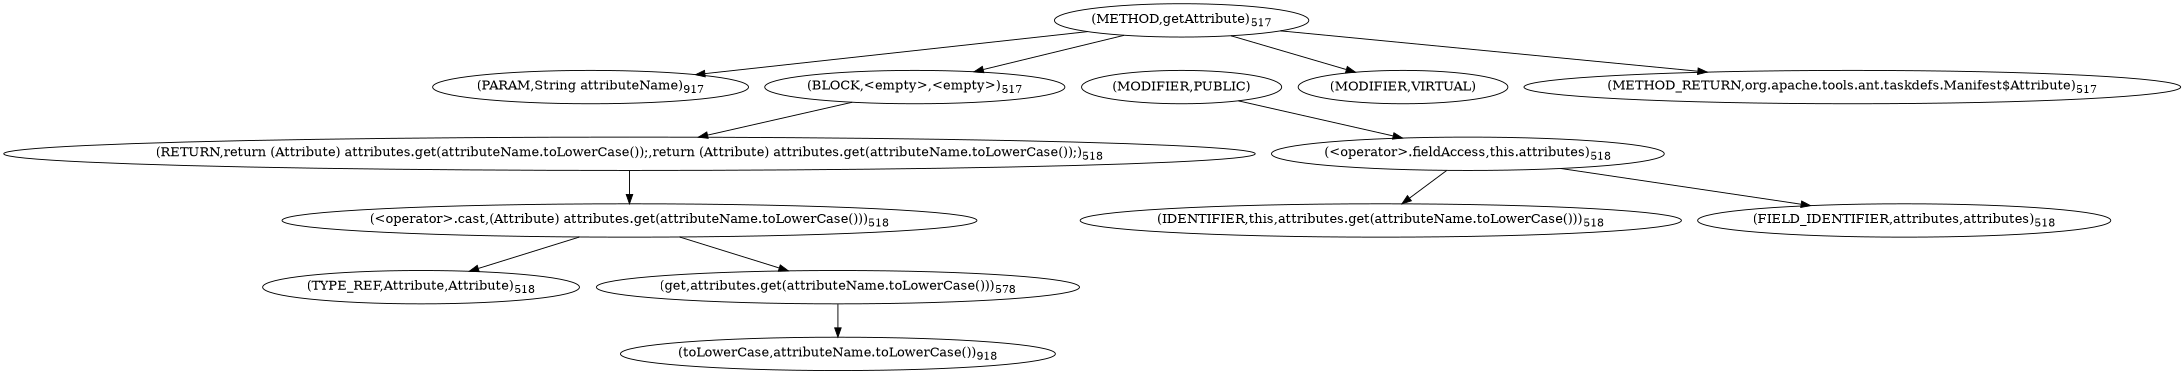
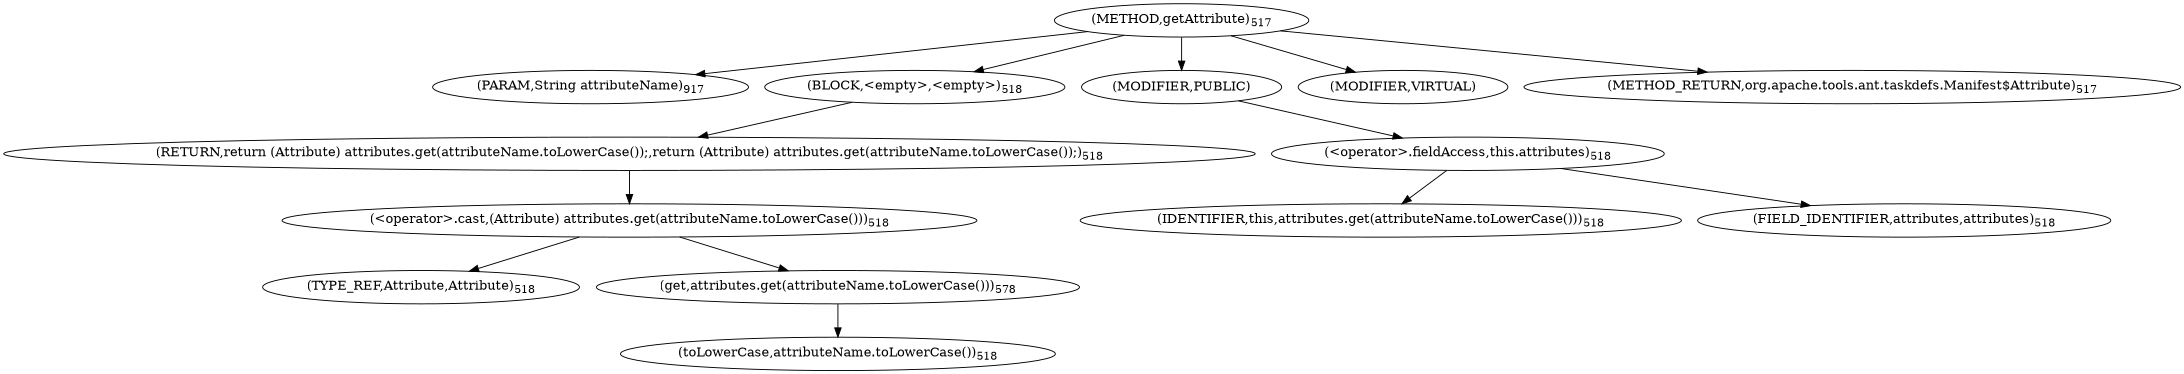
edge "(METHOD,getAttribute)" -> "(MODIFIER,PUBLIC)": added
node "(BLOCK,<empty>,<empty>)": text "517" -> "518"
node "(toLowerCase,attributeName.toLowerCase())": text "918" -> "518"
